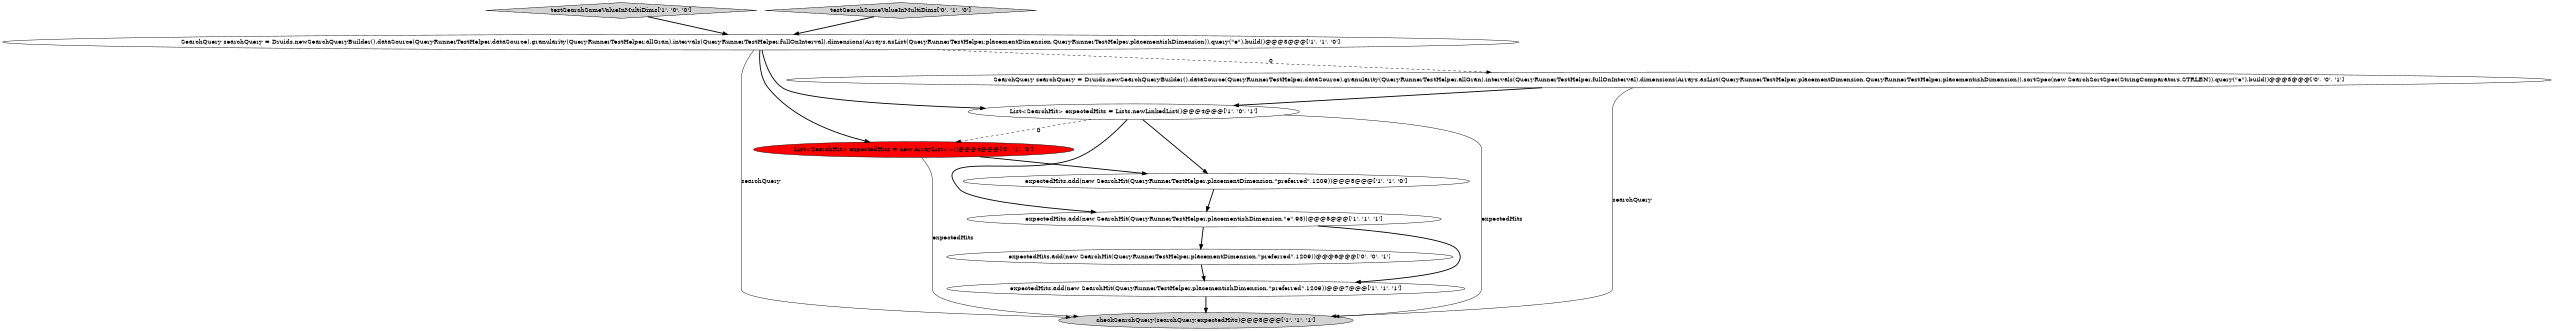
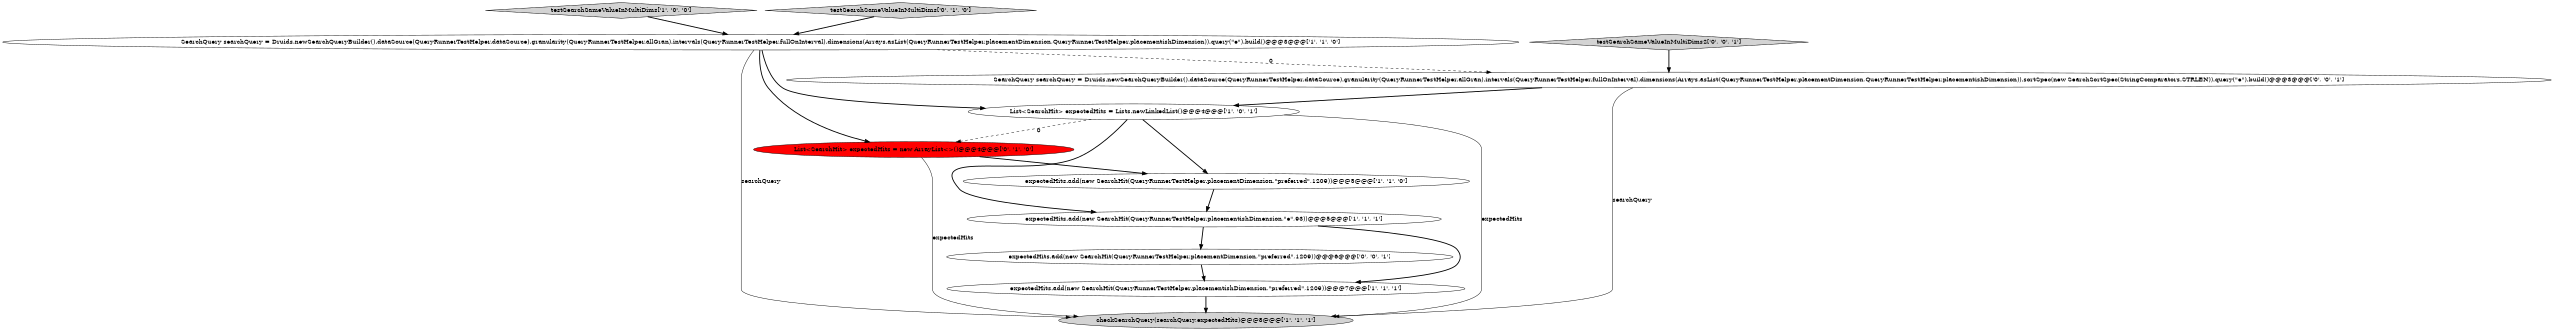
node "testSearchSameValueInMultiDims2['0', '0', '1']": added
